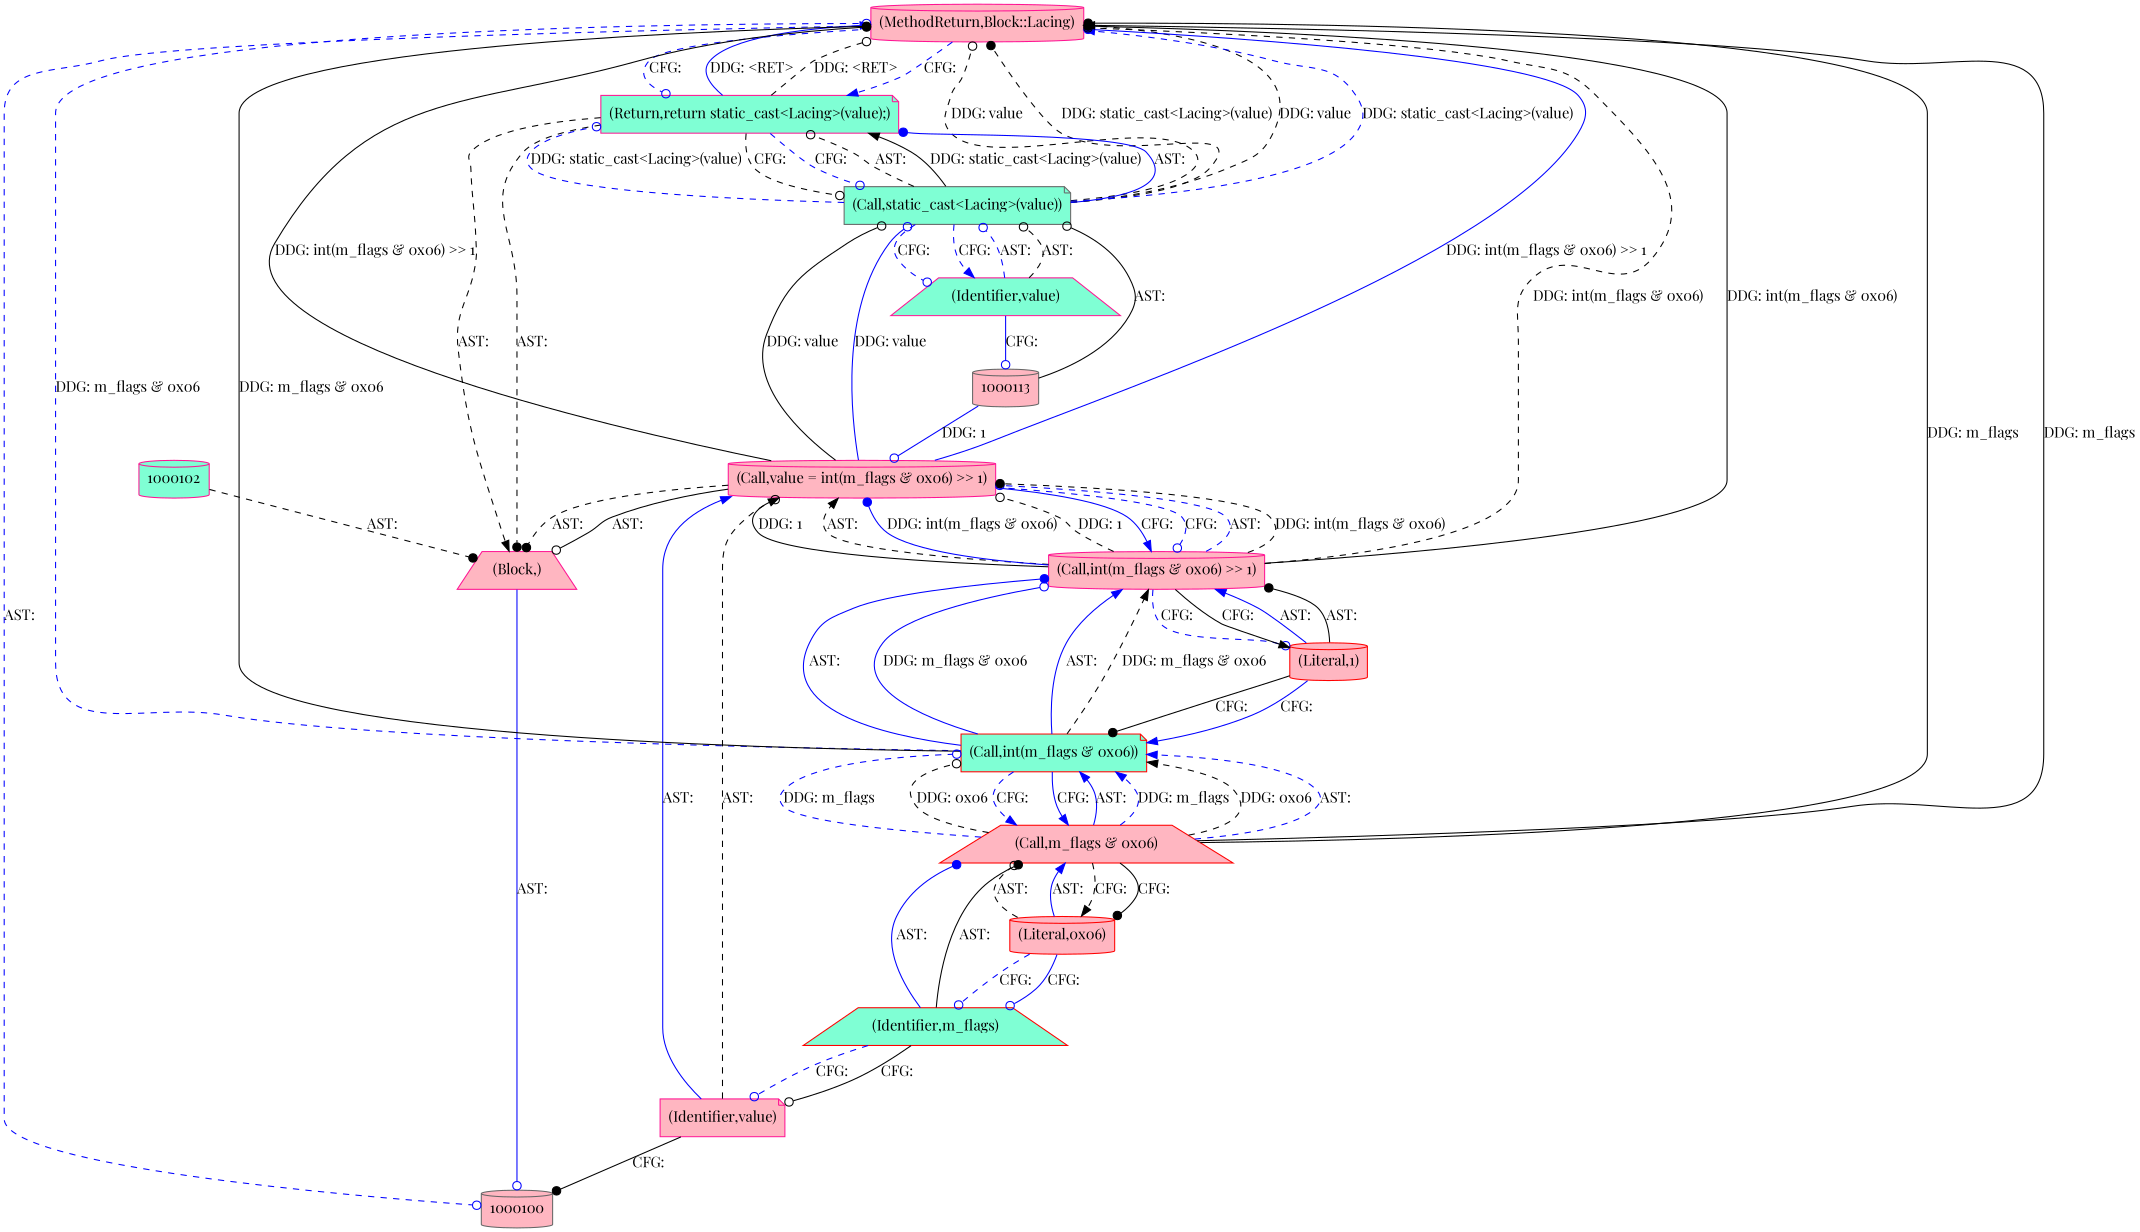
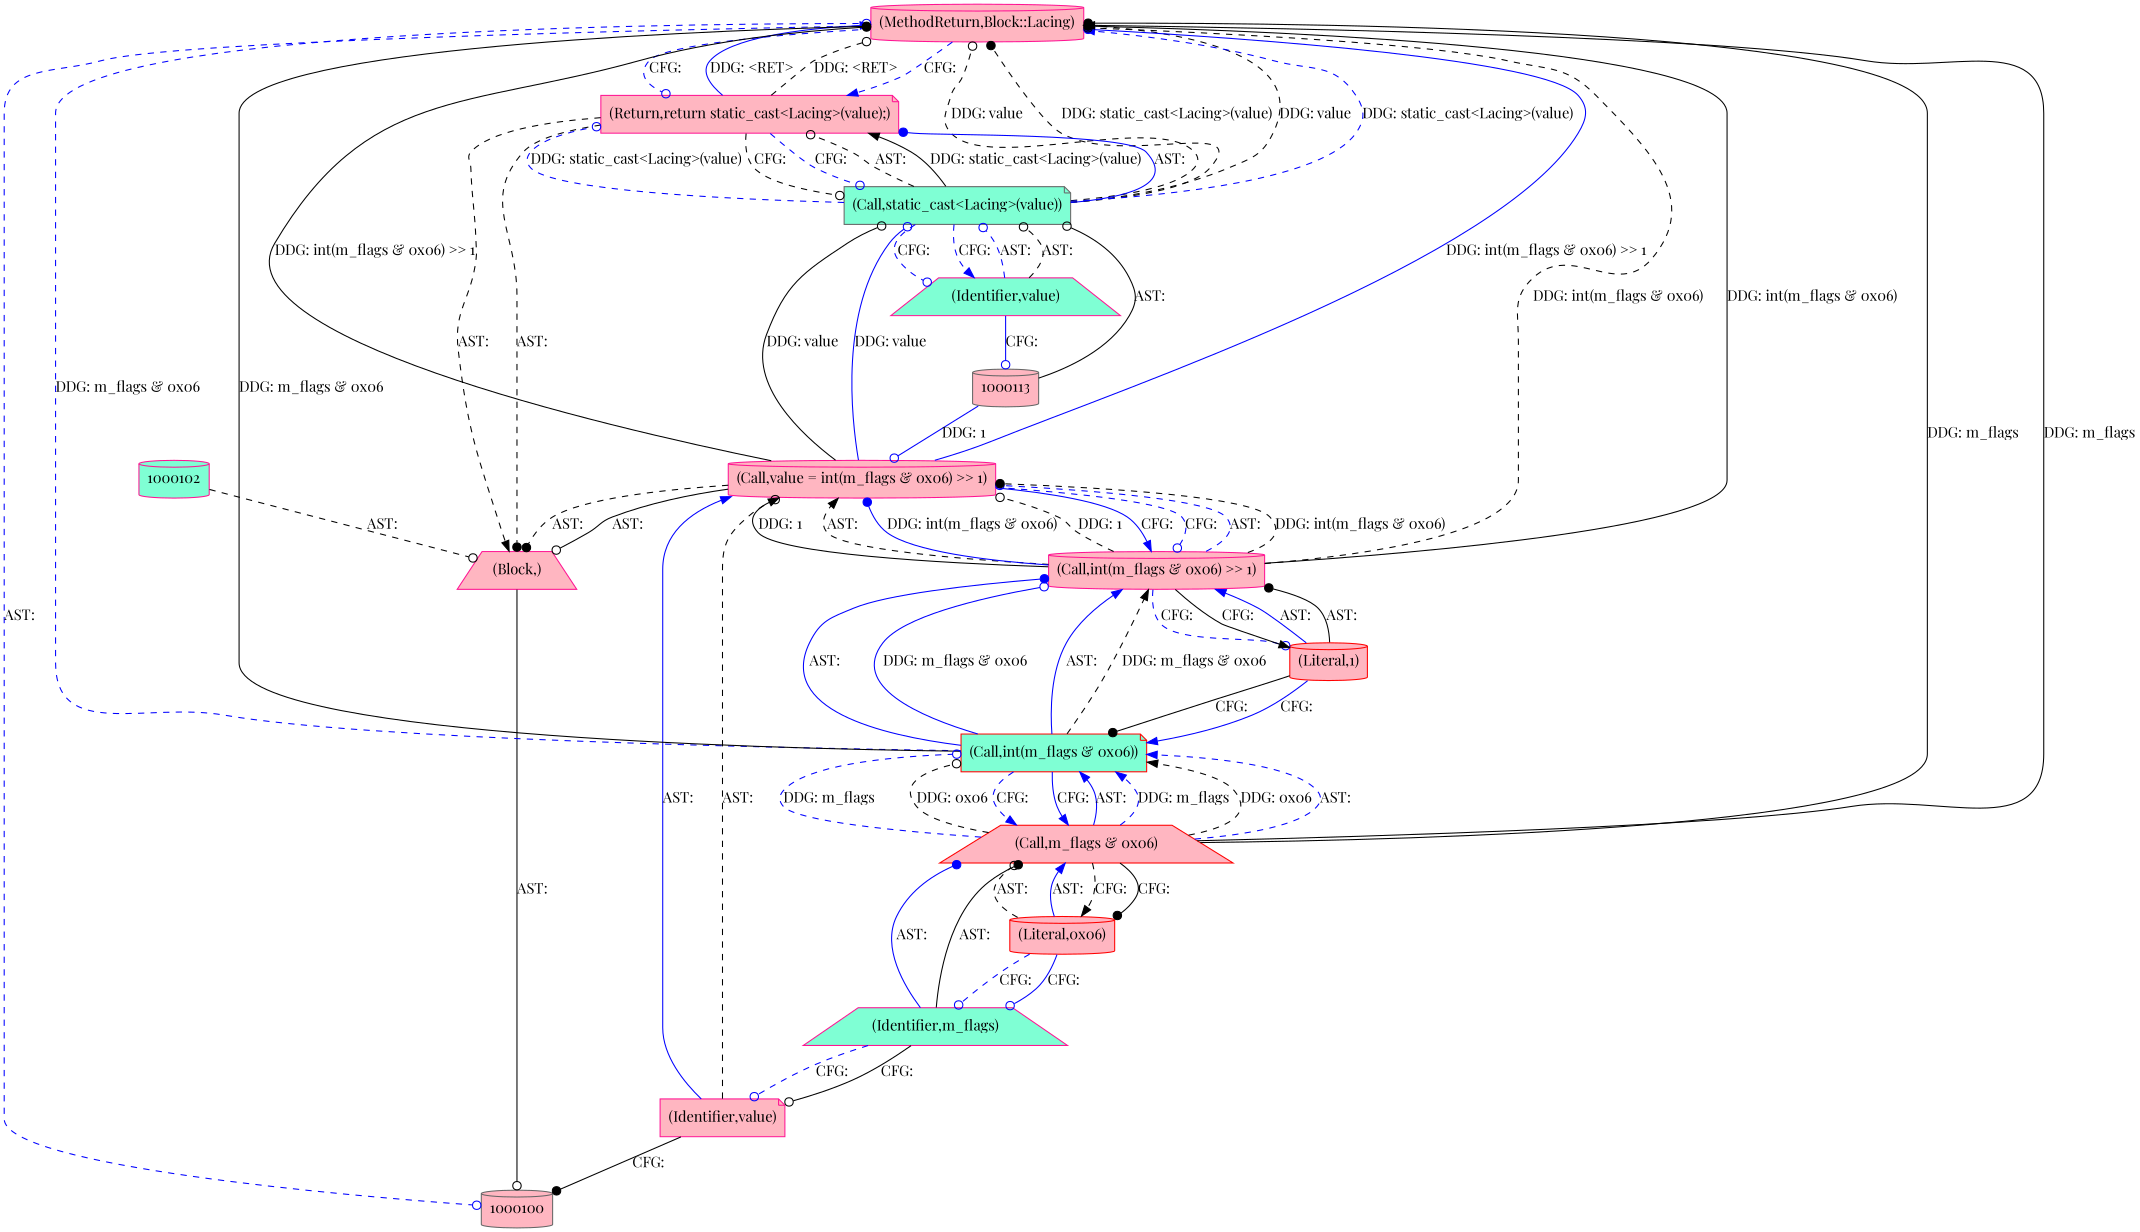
node "(Return,return static_cast<Lacing>(value);)": fillcolor aquamarine -> lightpink
edge "1000102" -> "(Block,)": arrowhead dot -> odot
edge "(Block,)" -> "1000100": color blue -> black
node "(Identifier,m_flags)": color red -> deeppink
